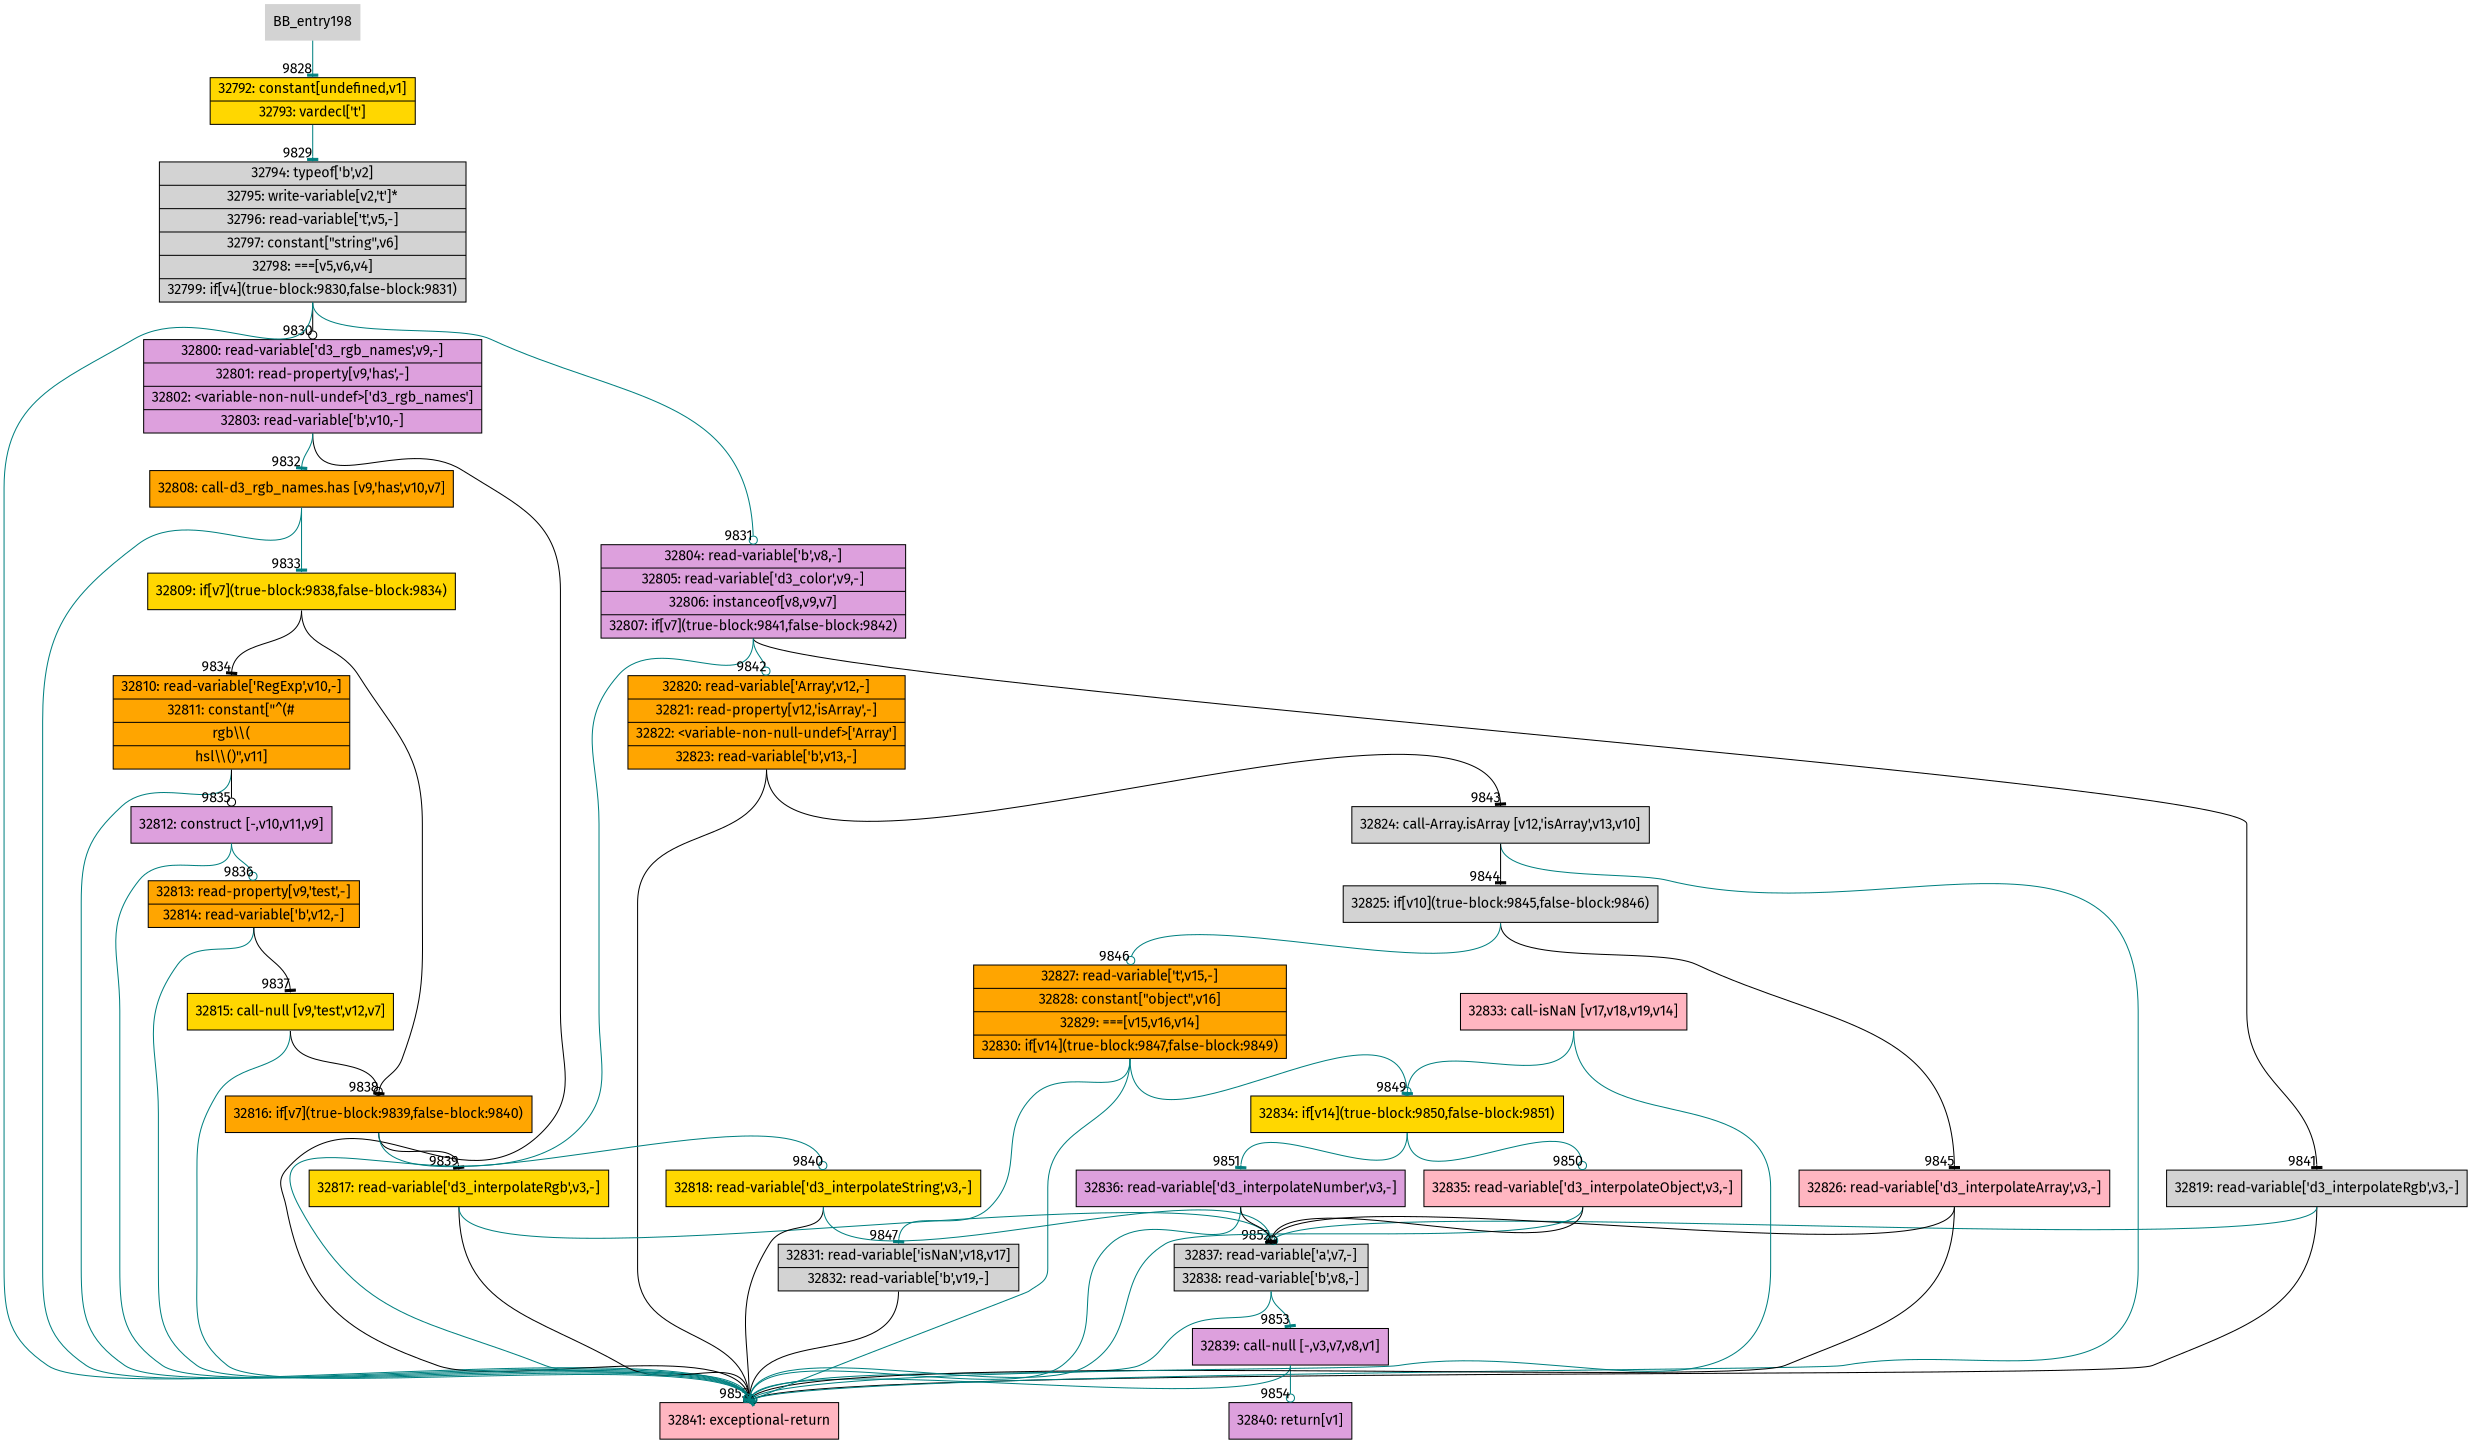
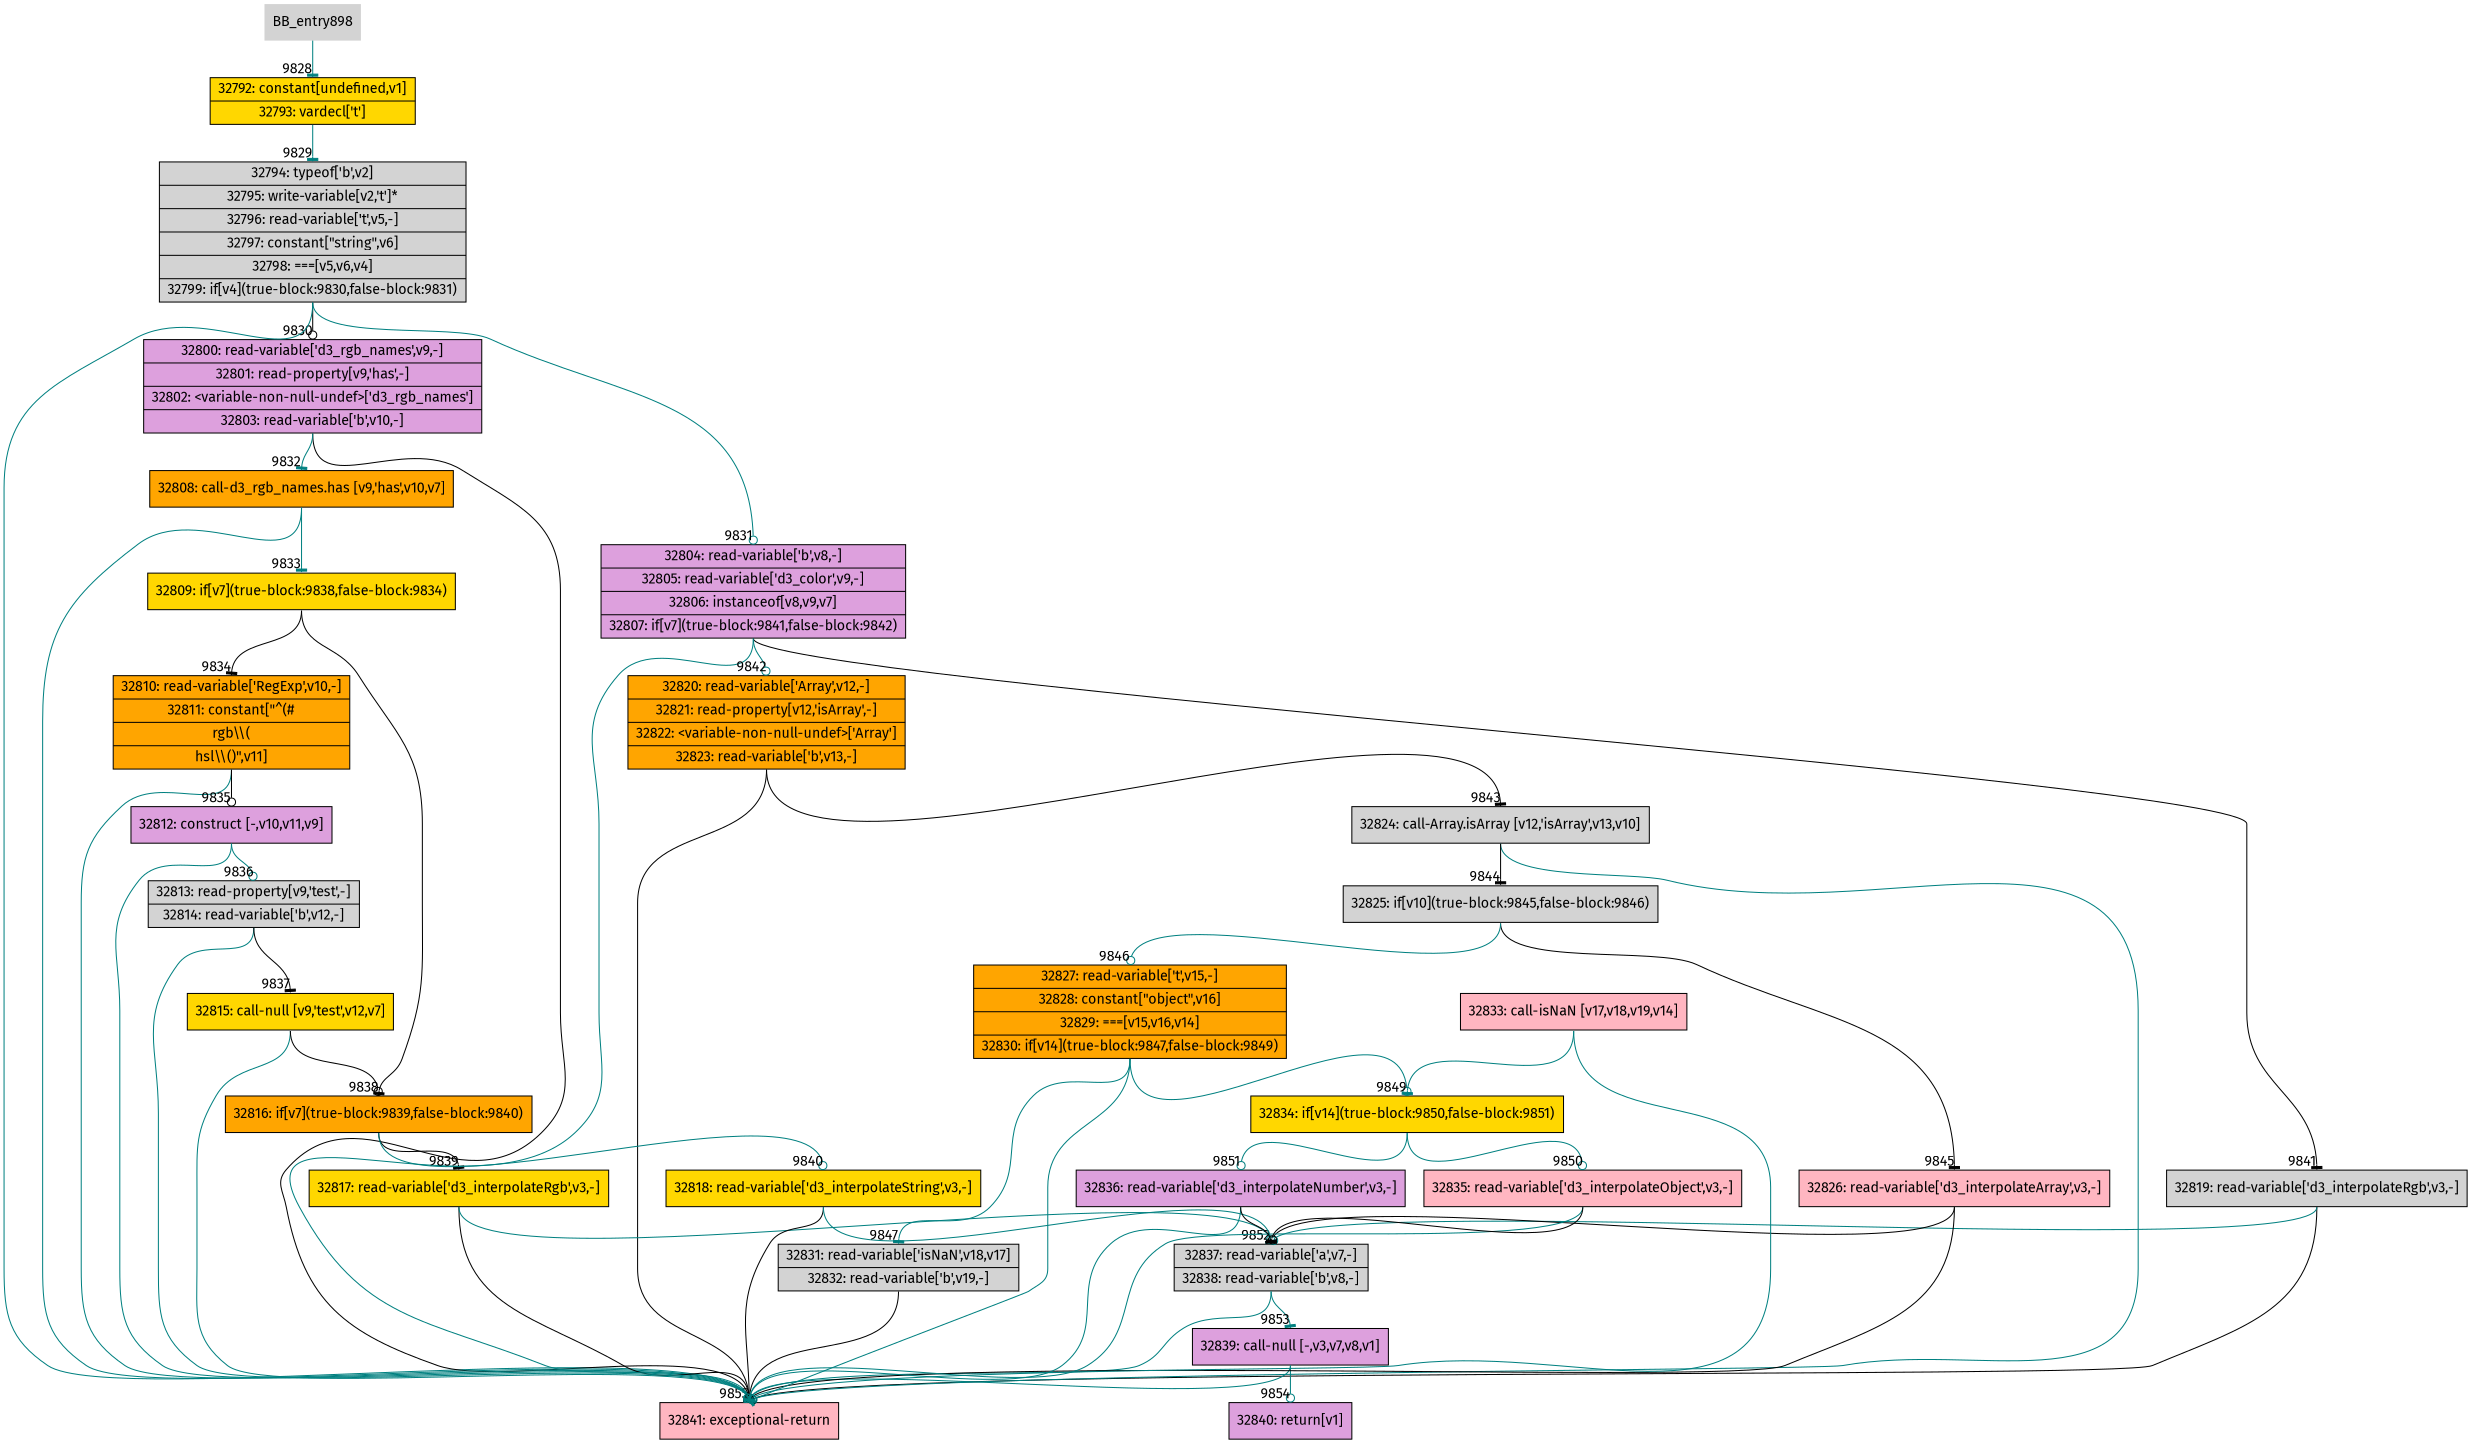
node "BB_entry198": label "BB_entry198" -> "BB_entry898"
node "32813: read-property[v9,'test',-]": fillcolor orange -> lightgrey
edge "32834: if[v14](true-block:9850,false-block:9851)" -> "32836: read-variable['d3_interpolateNumber',v3,-]": arrowhead tee -> odot
